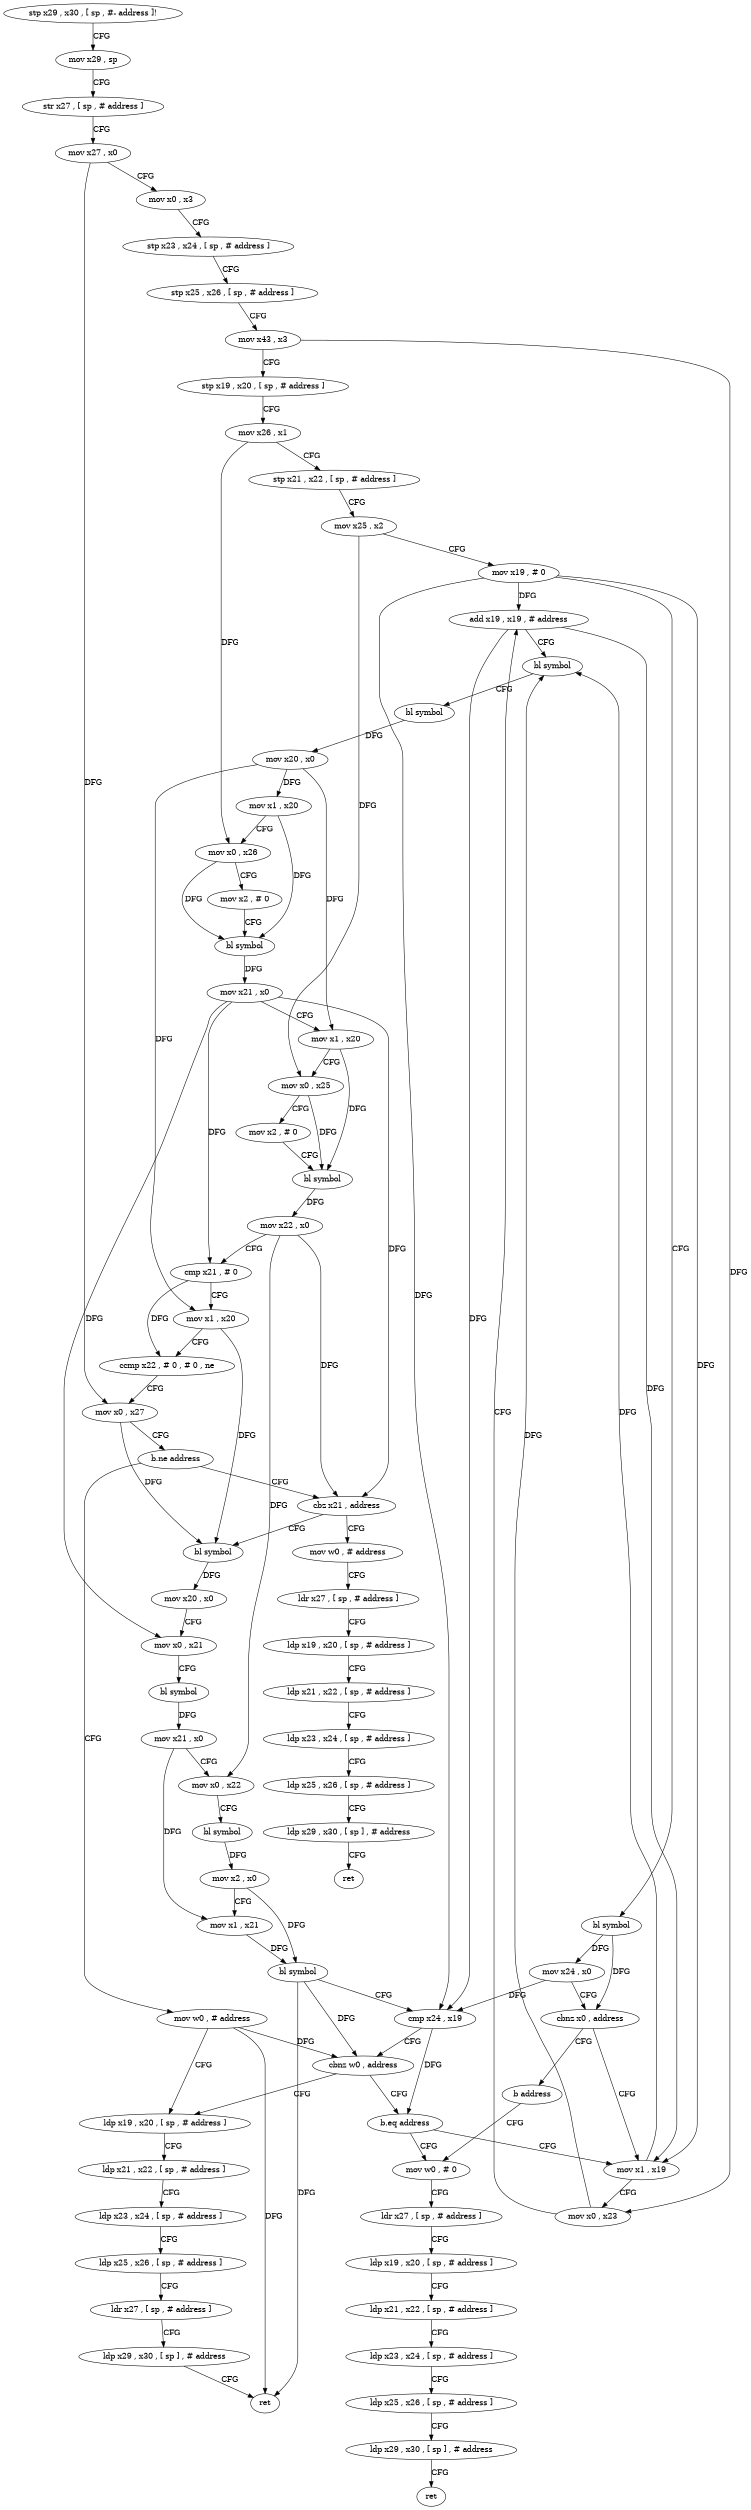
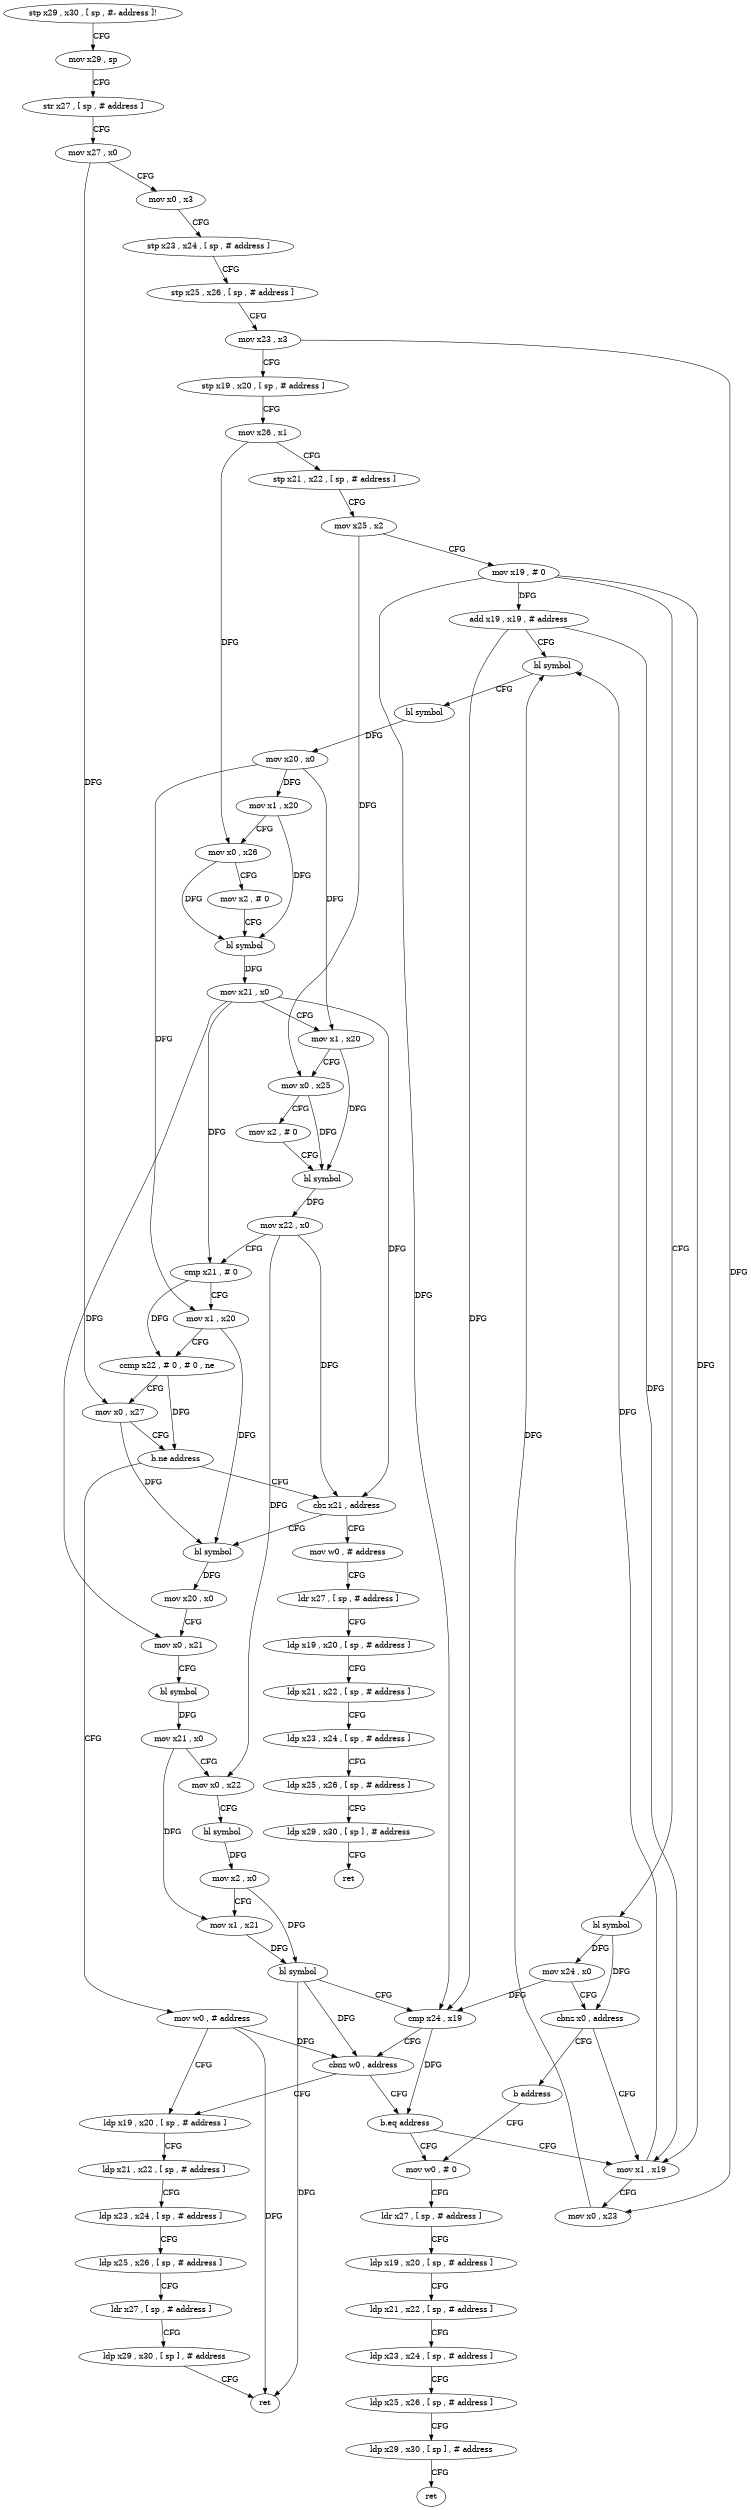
node "mov x43 , x3": label "mov x43 , x3" -> "mov x23 , x3"
edge "ccmp x22 , # 0 , # 0 , ne" -> "b.ne address": added, label "DFG"
edge "mov x0 , x23" -> "add x19 , x19 , # address": removed, label "CFG"
